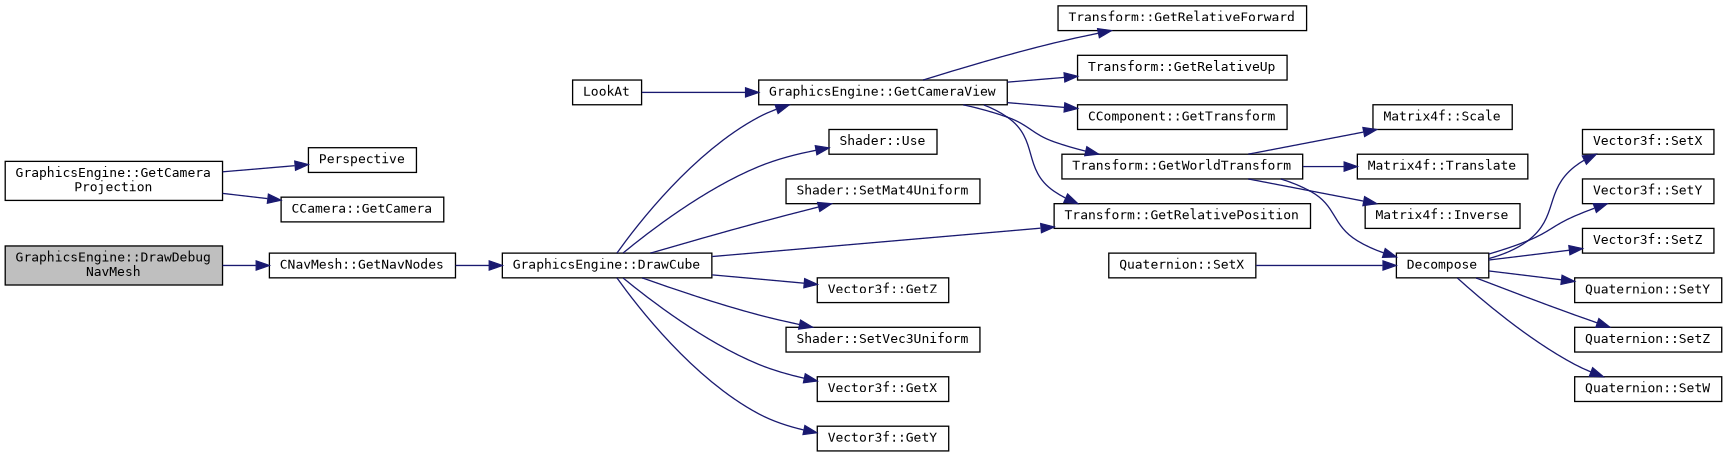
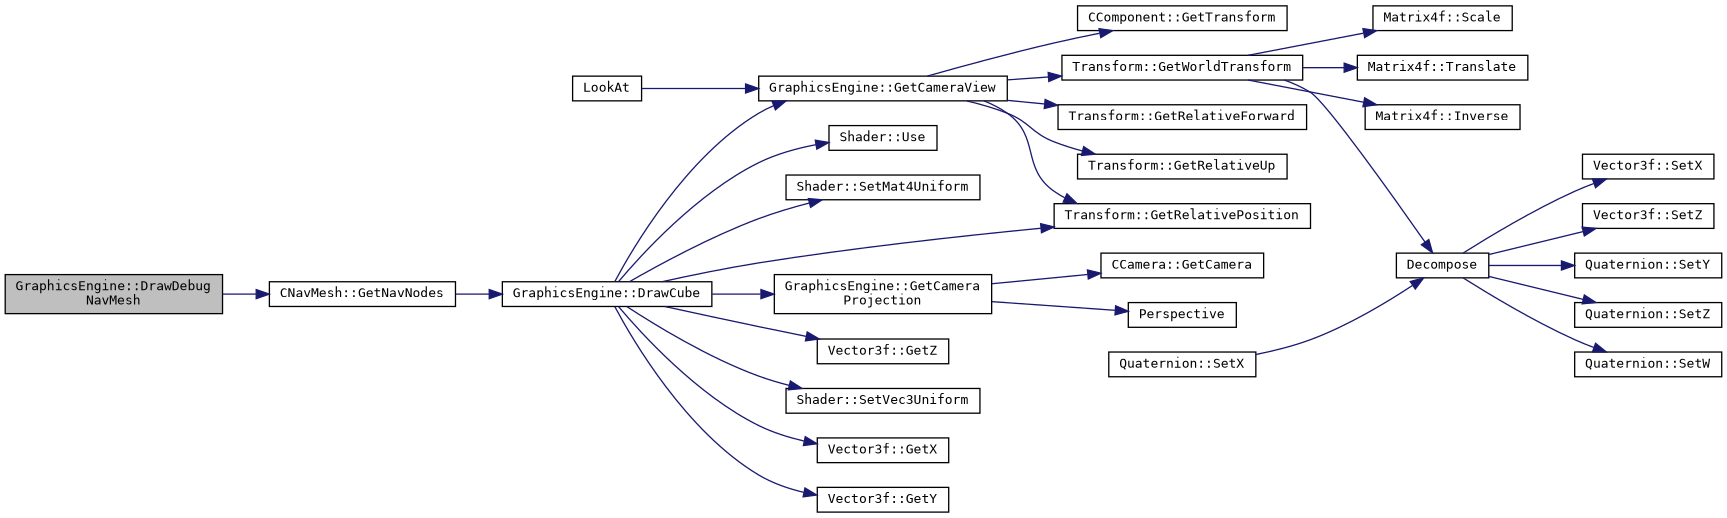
node "Vector3f::SetY": removed
edge "GraphicsEngine::DrawCube" -> "GraphicsEngine::GetCamera Projection": added
